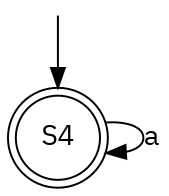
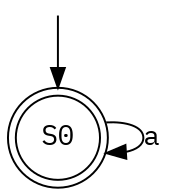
node "S4": label "S4" -> "S0"
